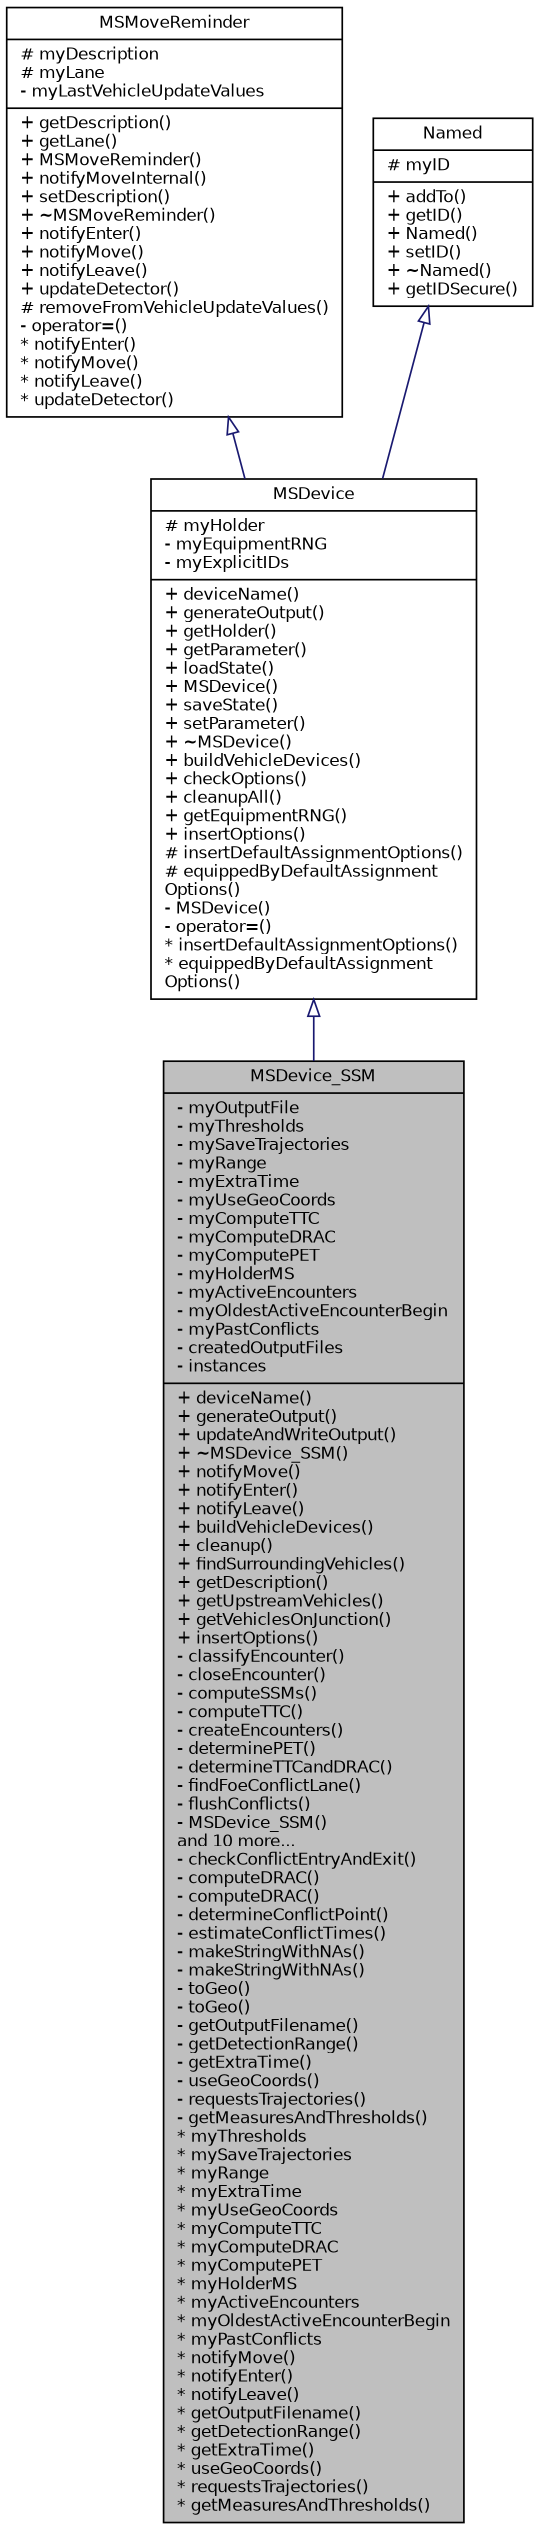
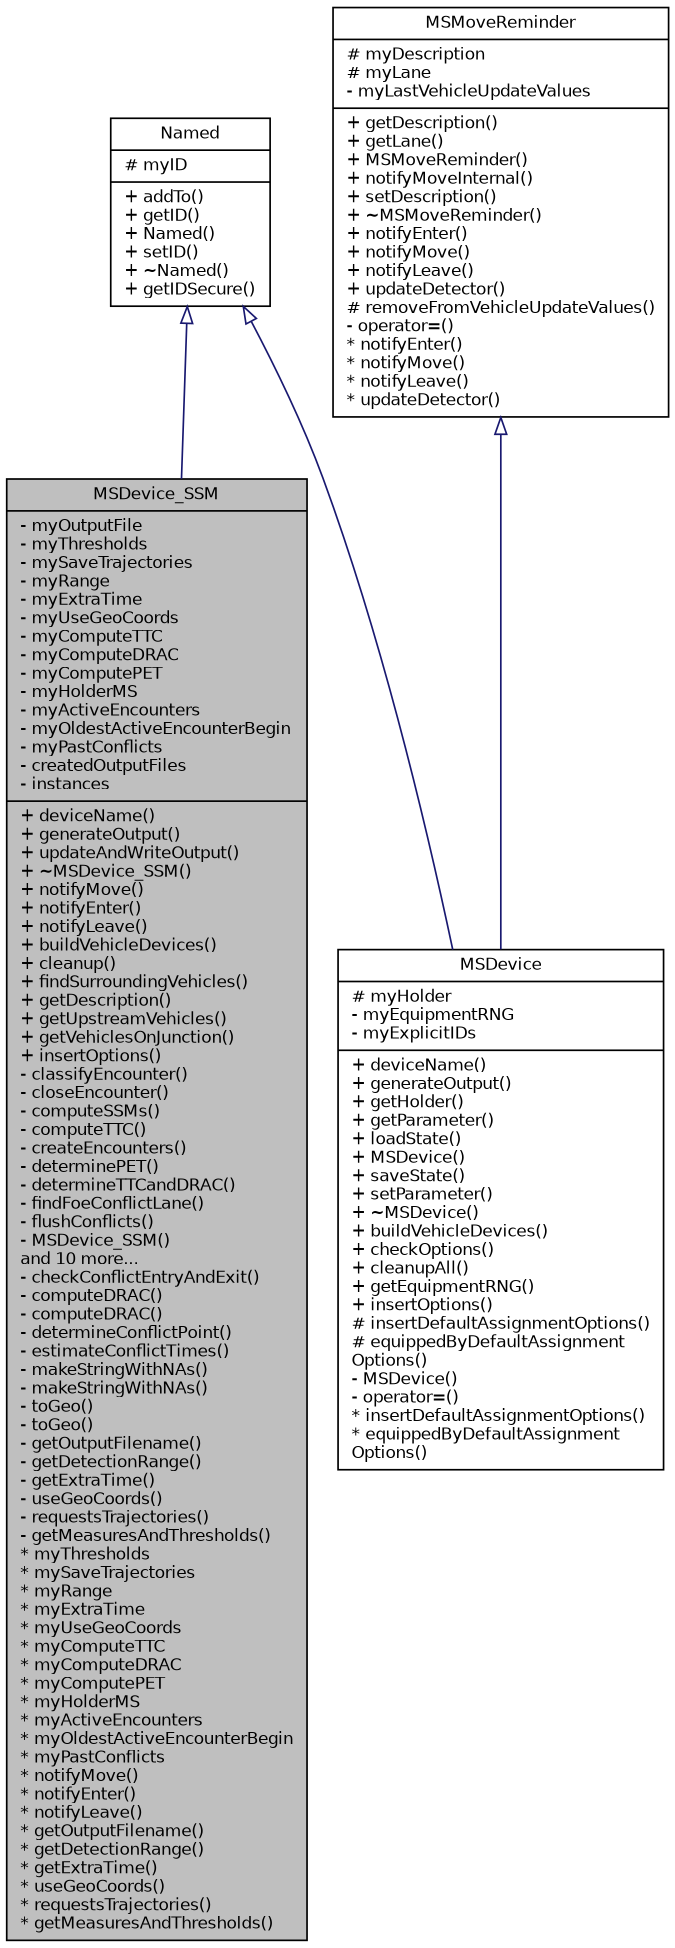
edge "MSDevice_SSM" -> "MSDevice": now "MSDevice_SSM" -> "Named"
